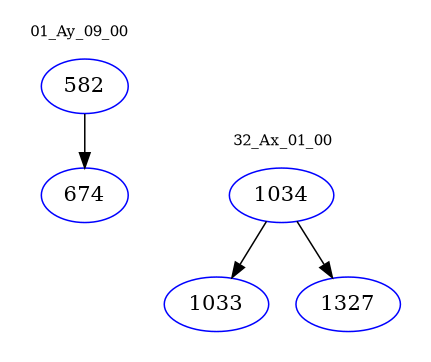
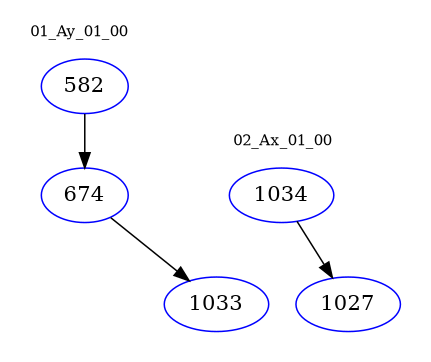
cluster "01_Ay_09_00": label "01_Ay_09_00" -> "01_Ay_01_00"
cluster "32_Ax_01_00": label "32_Ax_01_00" -> "02_Ax_01_00"
edge "1034" -> "1033": now "674" -> "1033"
node "1327": label "1327" -> "1027"
